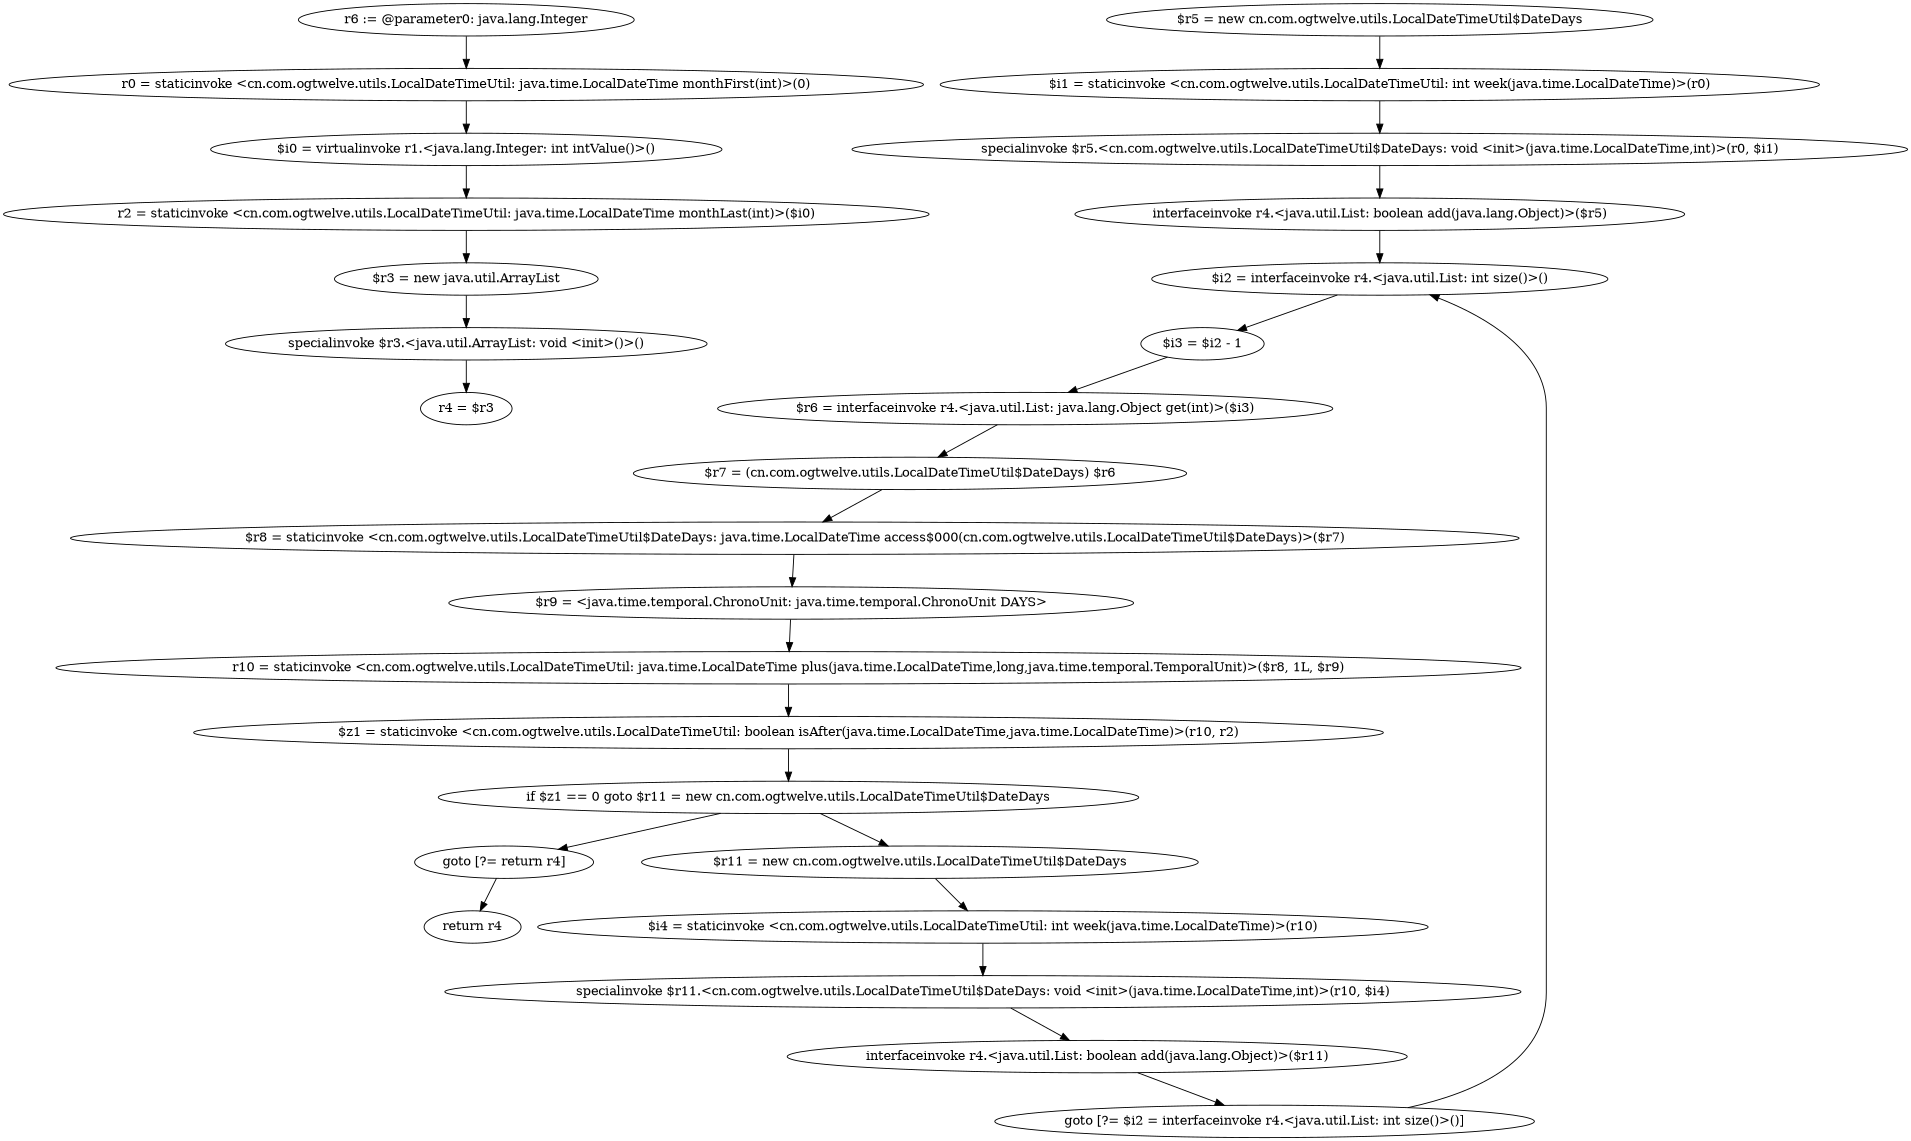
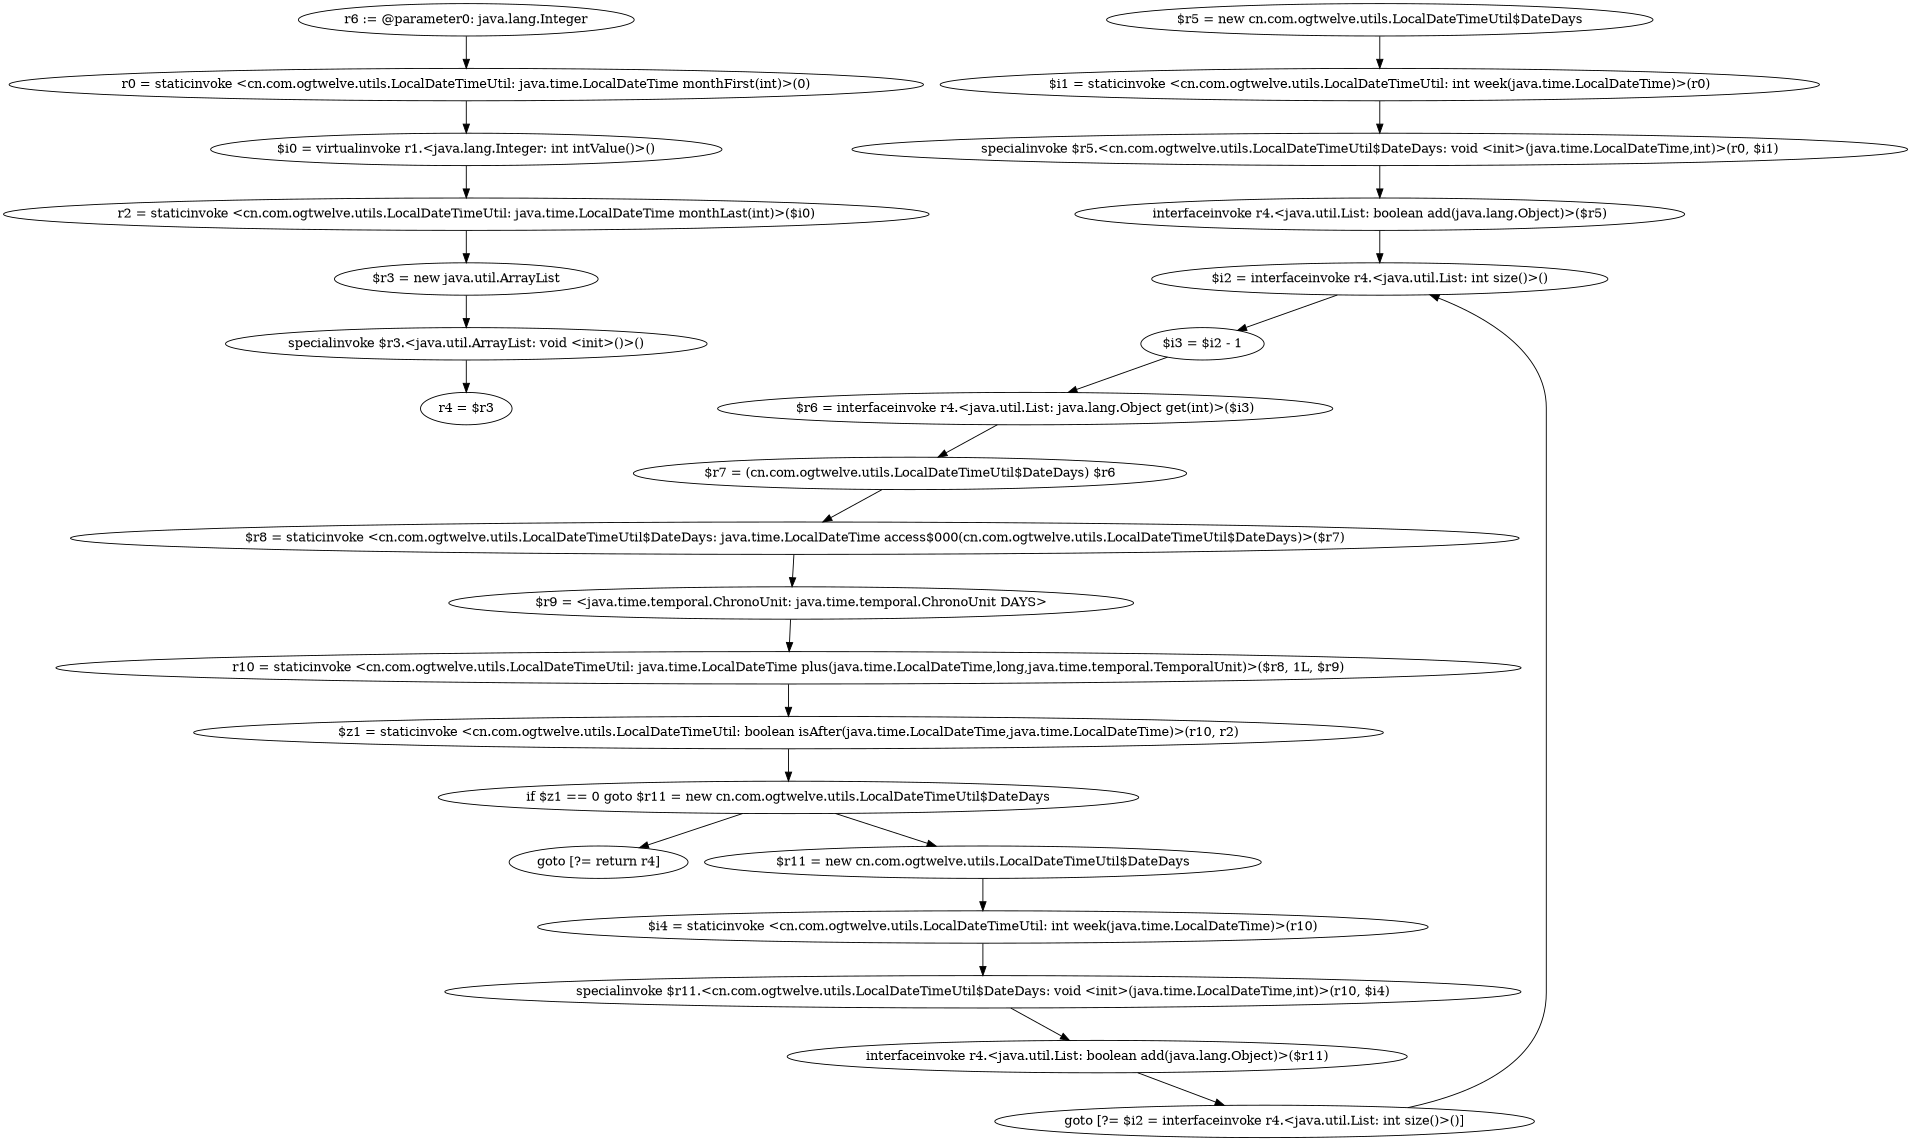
node "return r4": removed
